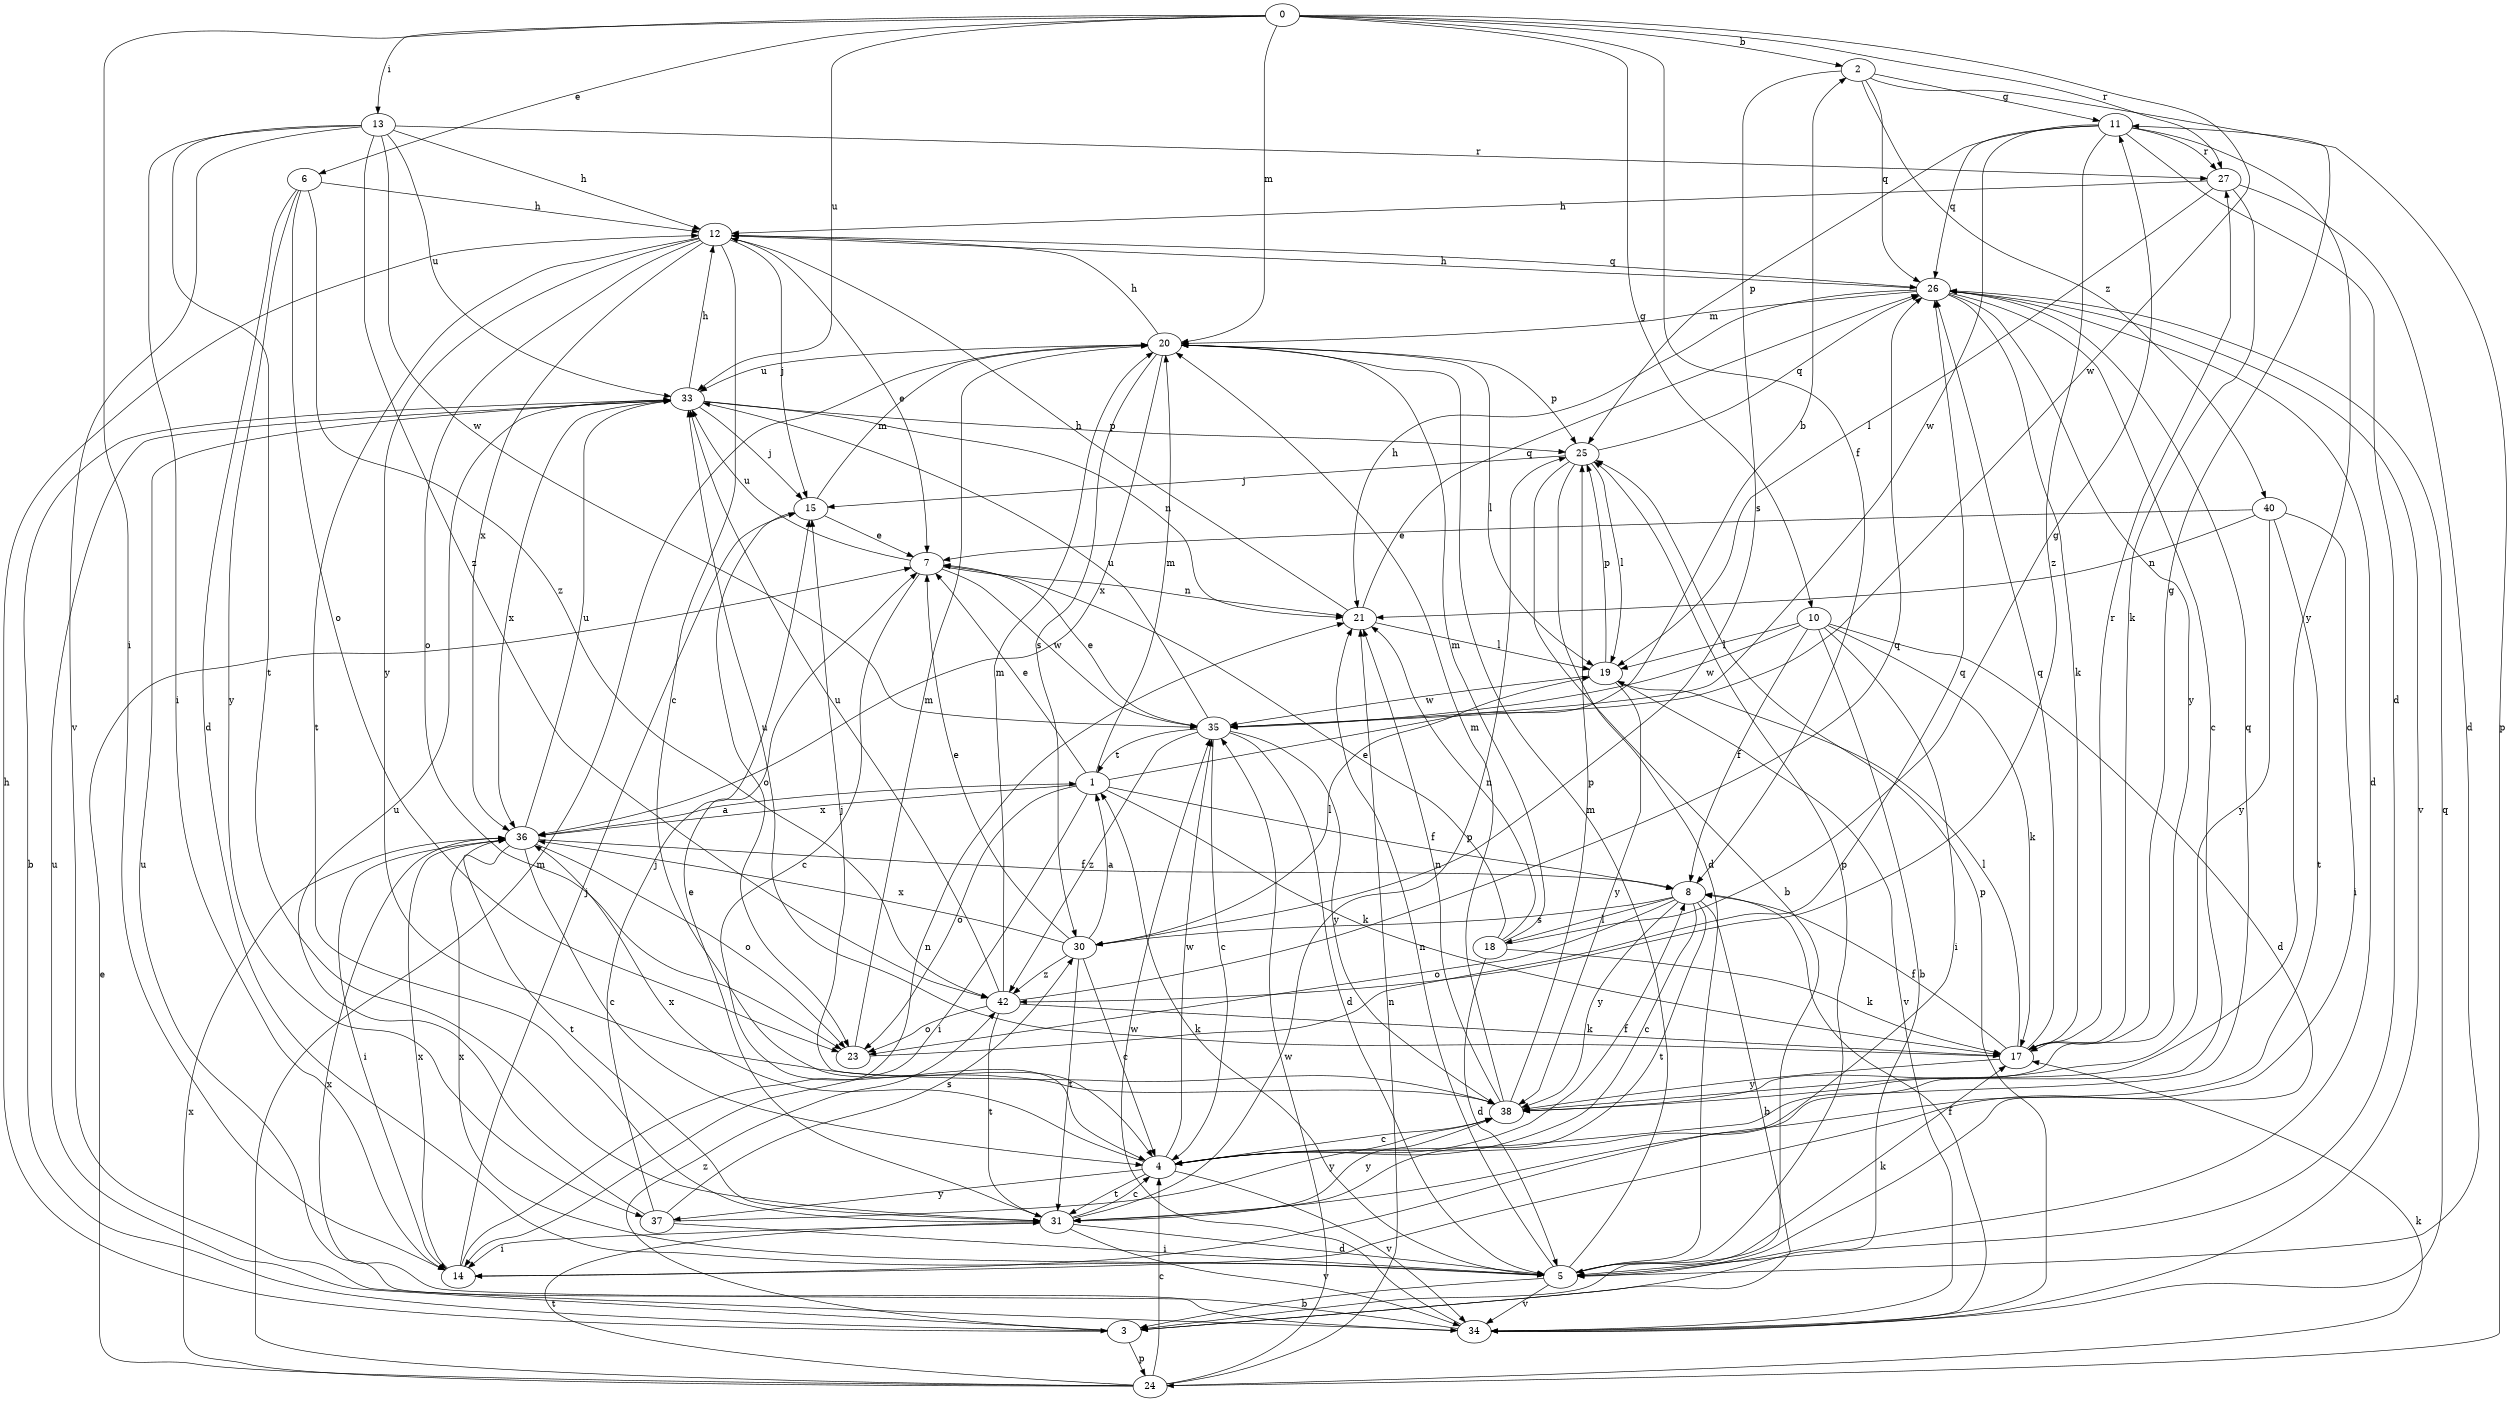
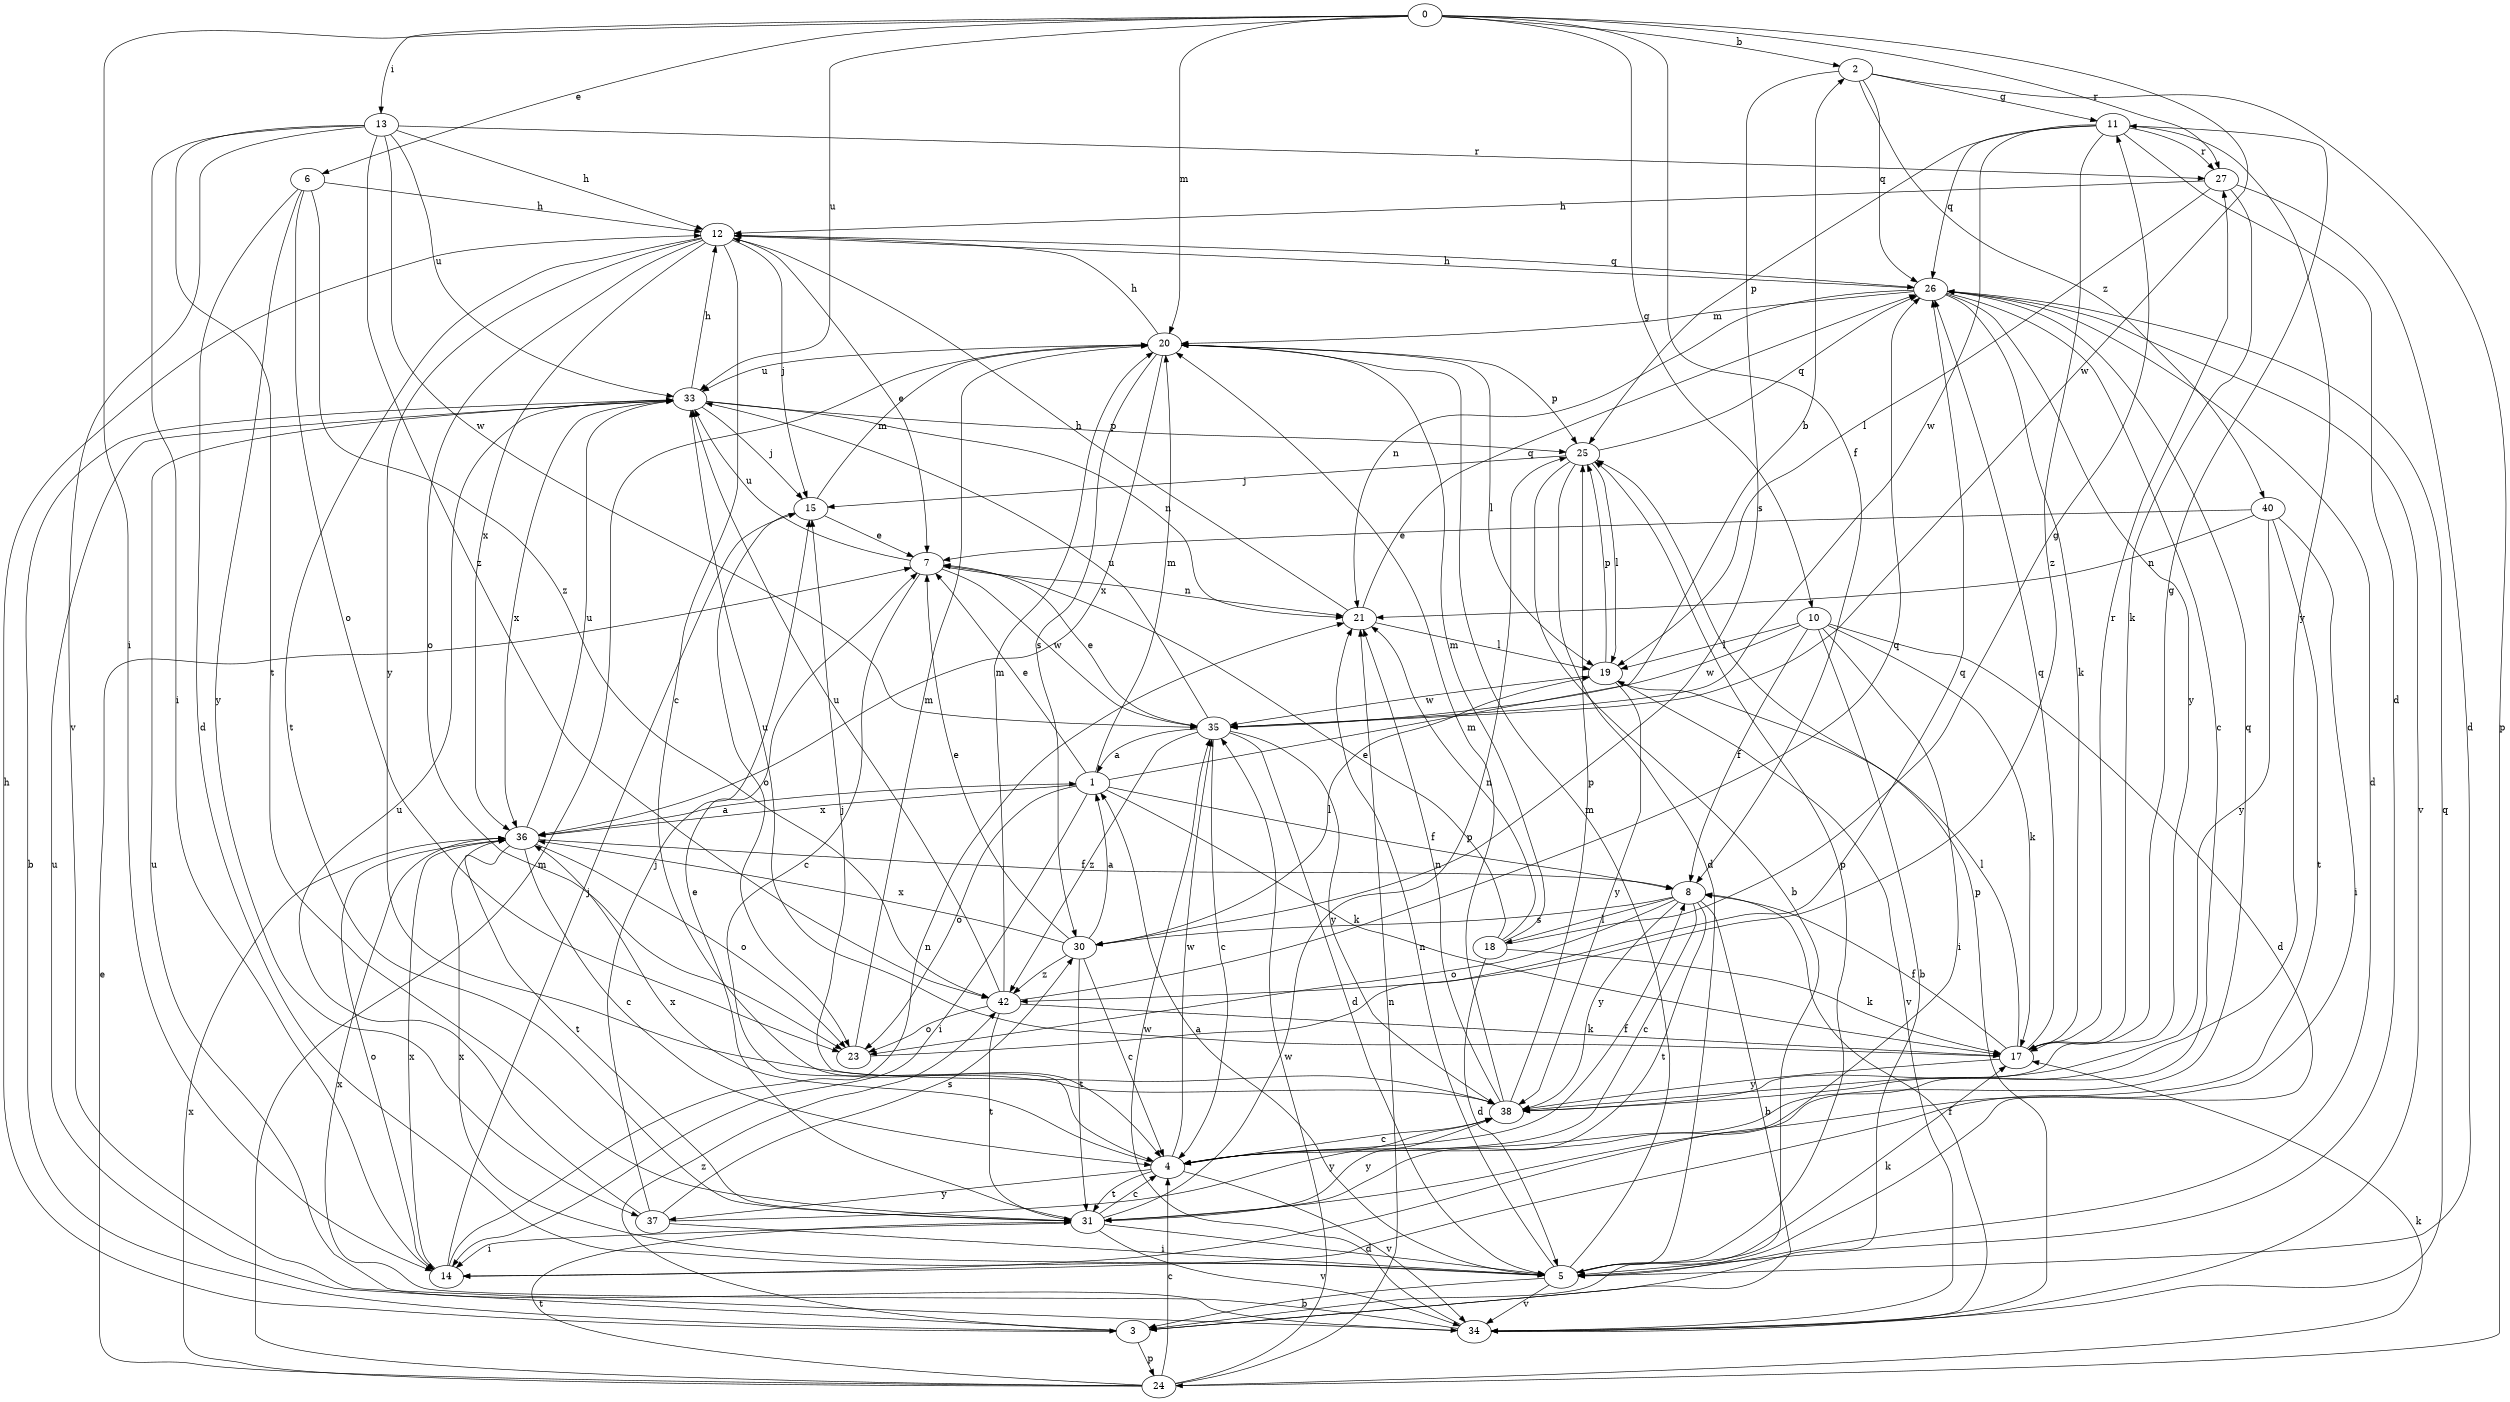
edge "26" -> "21": label "h" -> "n"
edge "35" -> "1": label "t" -> "a"
edge "5" -> "1": label "k" -> "a"
edge "36" -> "14": label "i" -> "o"
